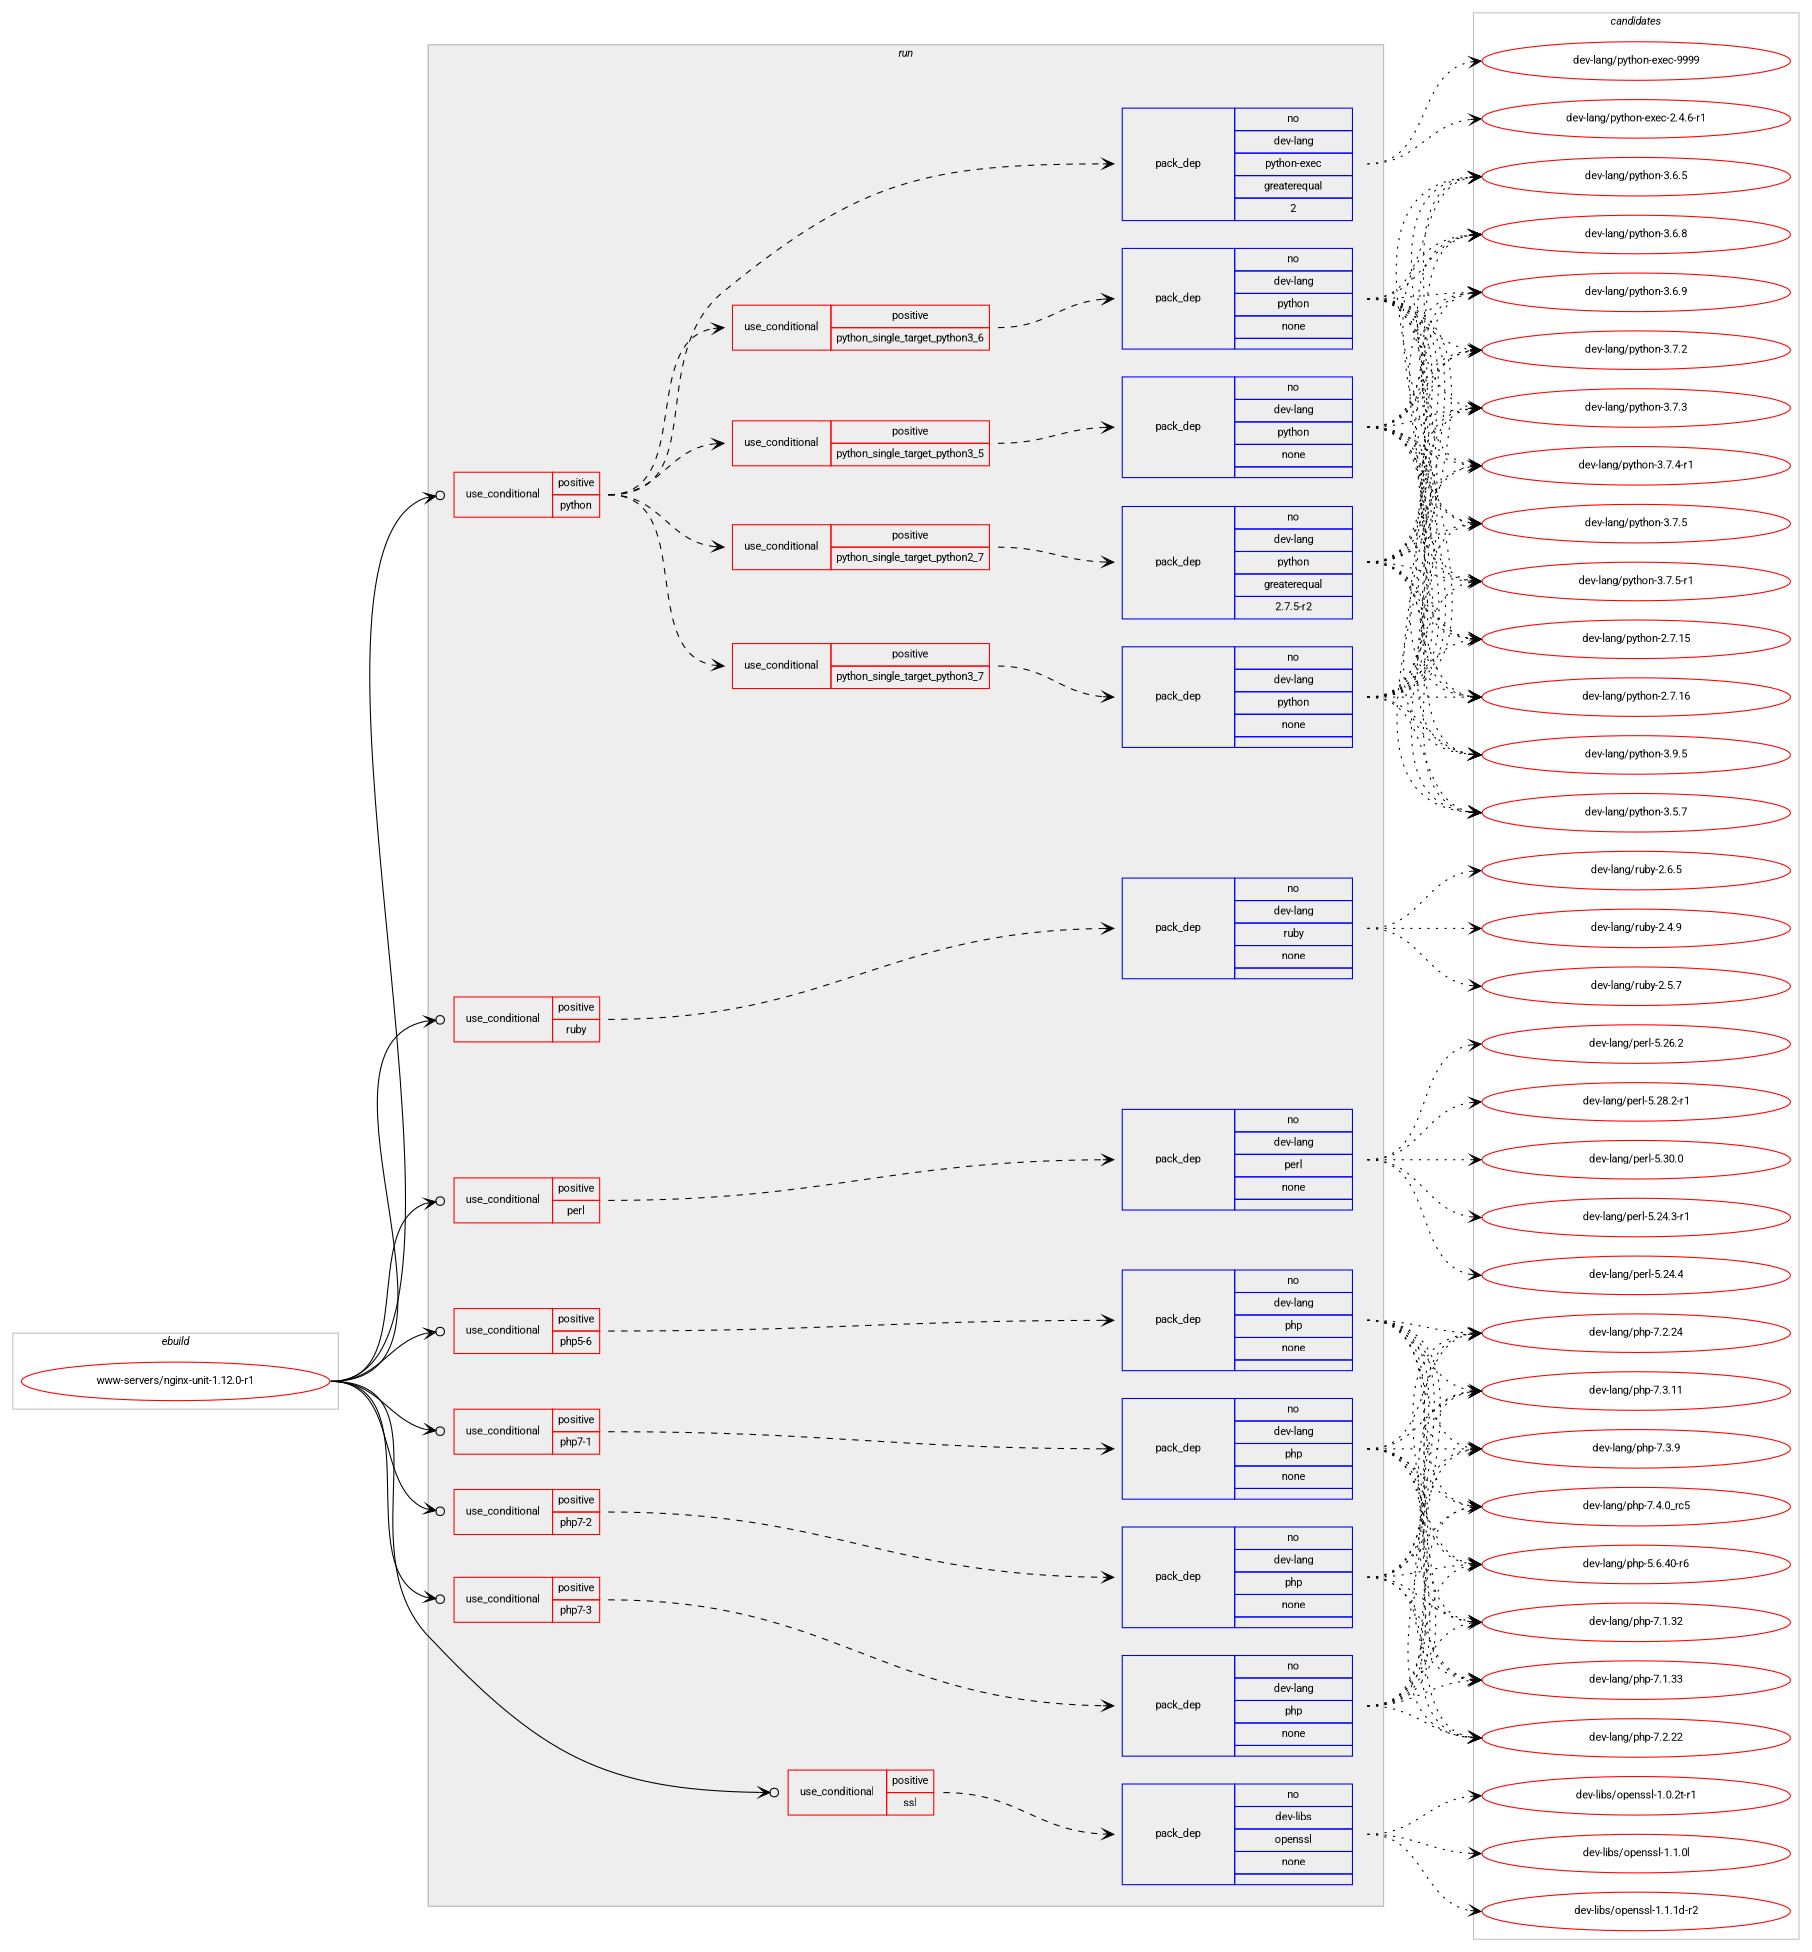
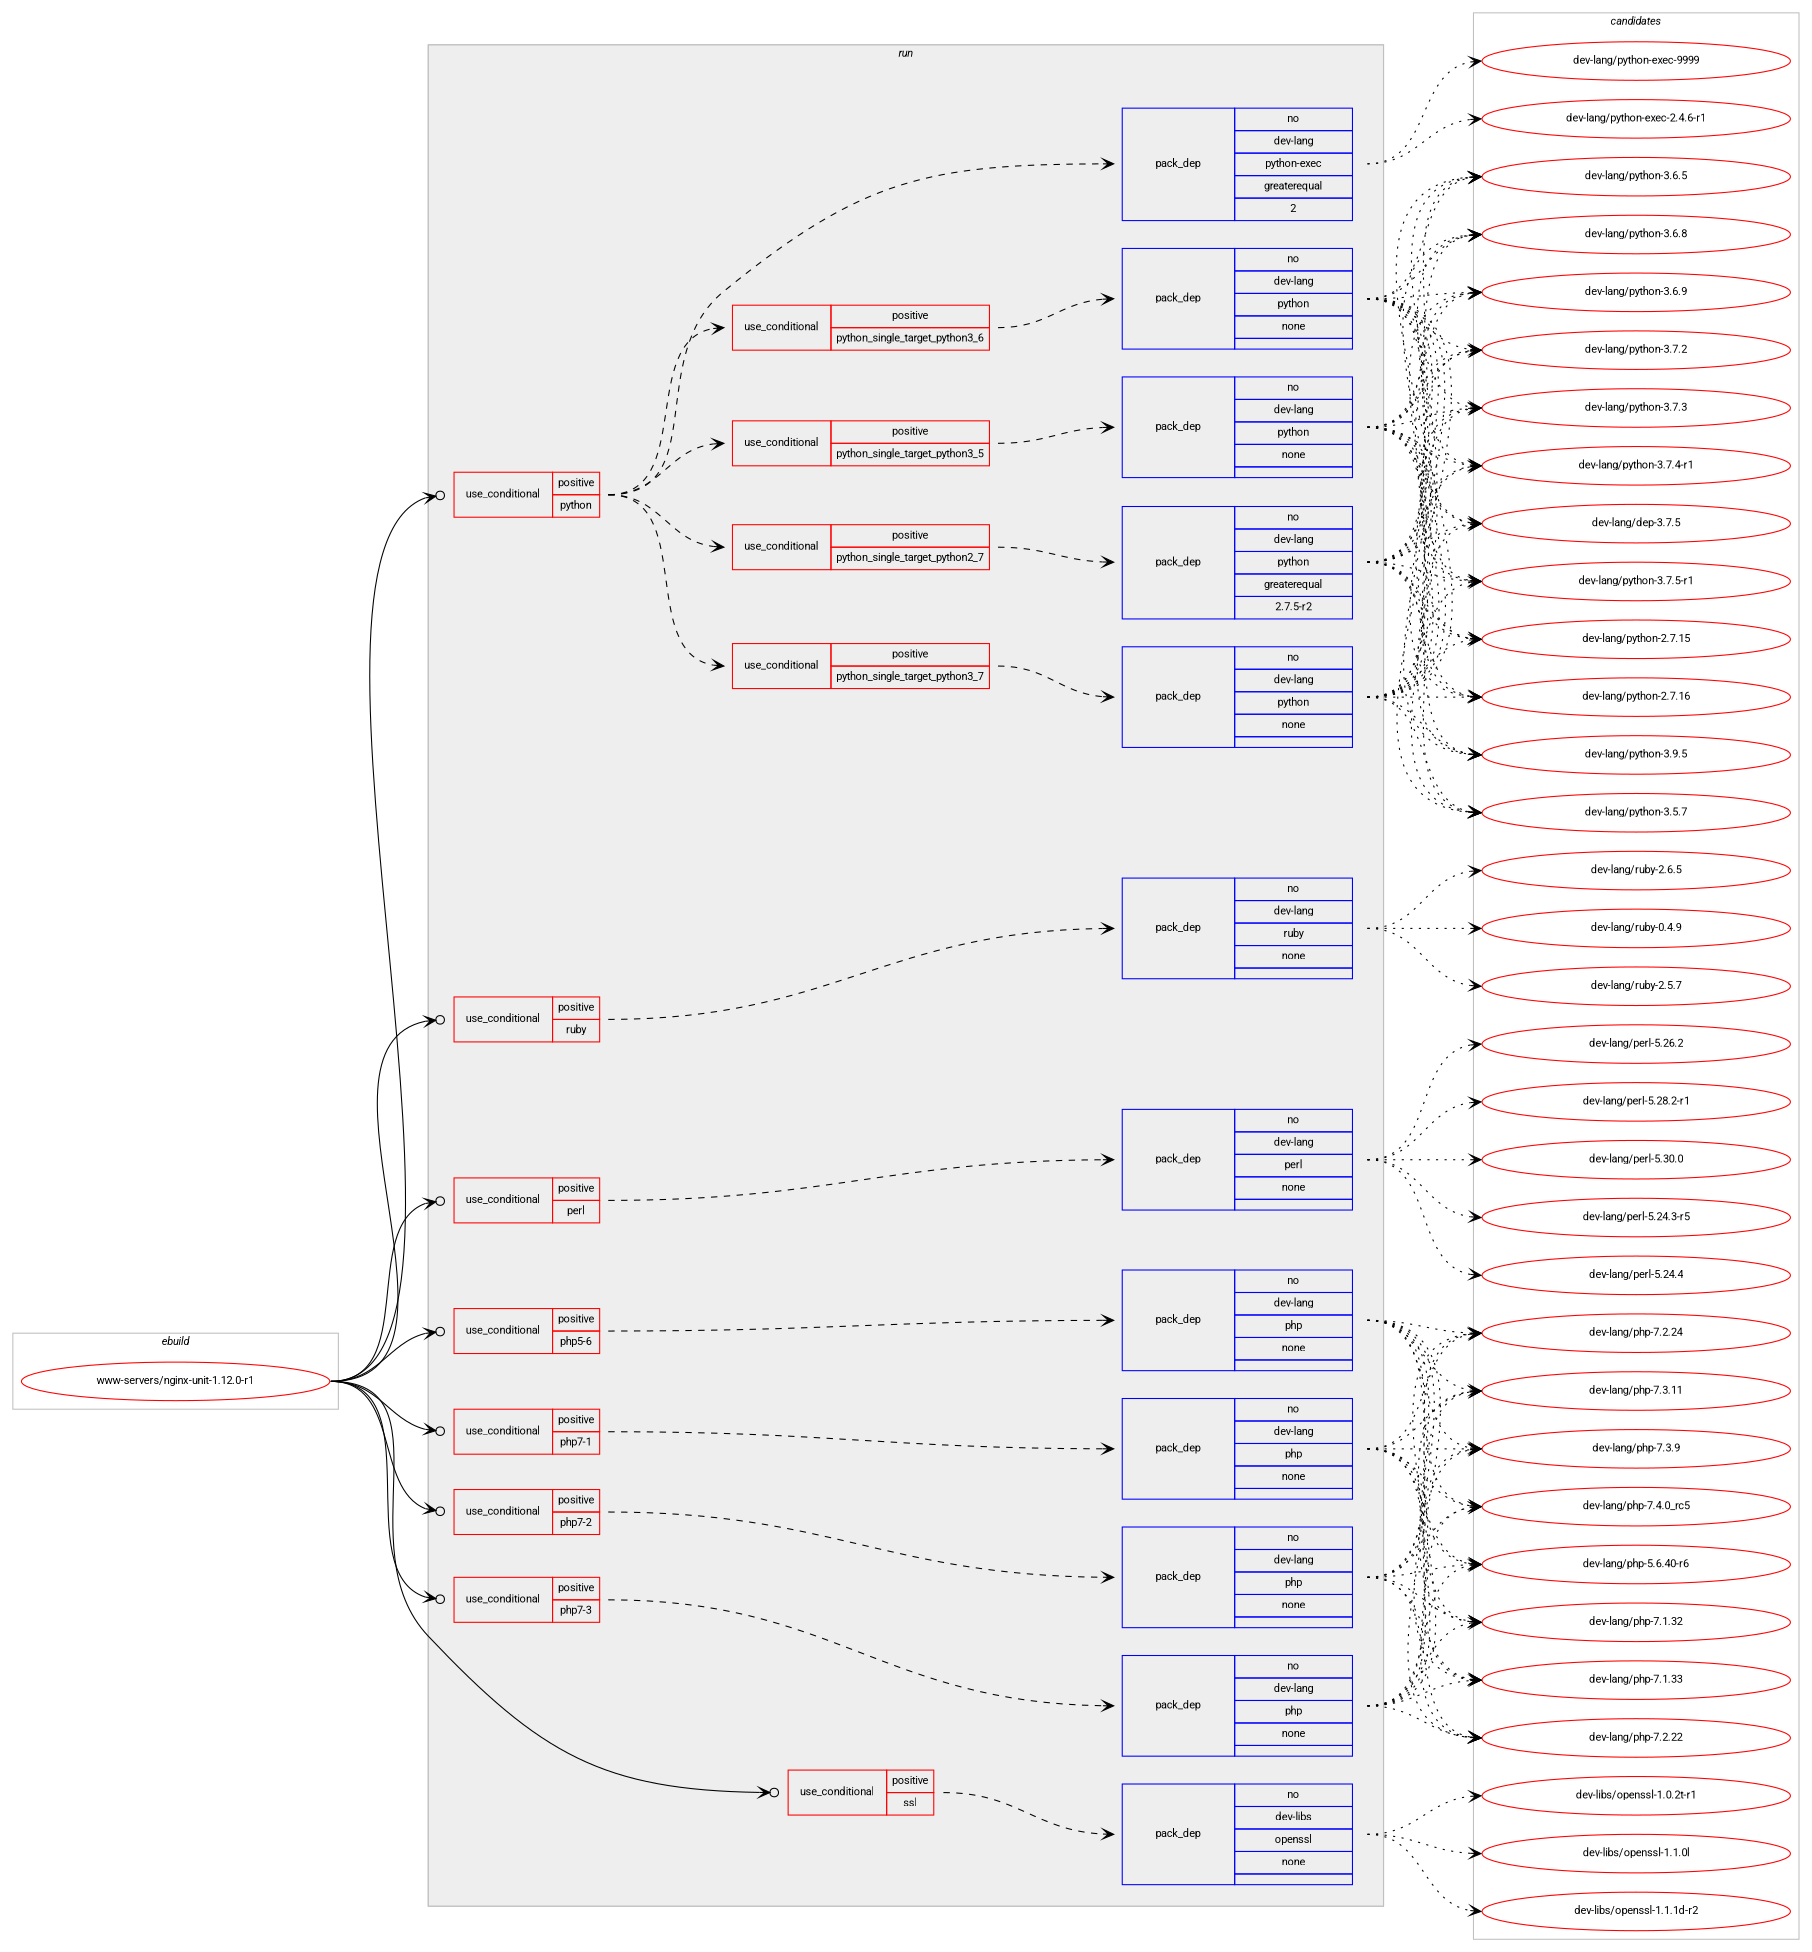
node "dev-lang/python-3.7.5": label "dev-lang/python-3.7.5" -> "dev-lang/dep-3.7.5"
node "dev-lang/ruby-2.4.9": label "dev-lang/ruby-2.4.9" -> "dev-lang/ruby-0.4.9"
node "dev-lang/perl-5.24.3-r1": label "dev-lang/perl-5.24.3-r1" -> "dev-lang/perl-5.24.3-r5"
